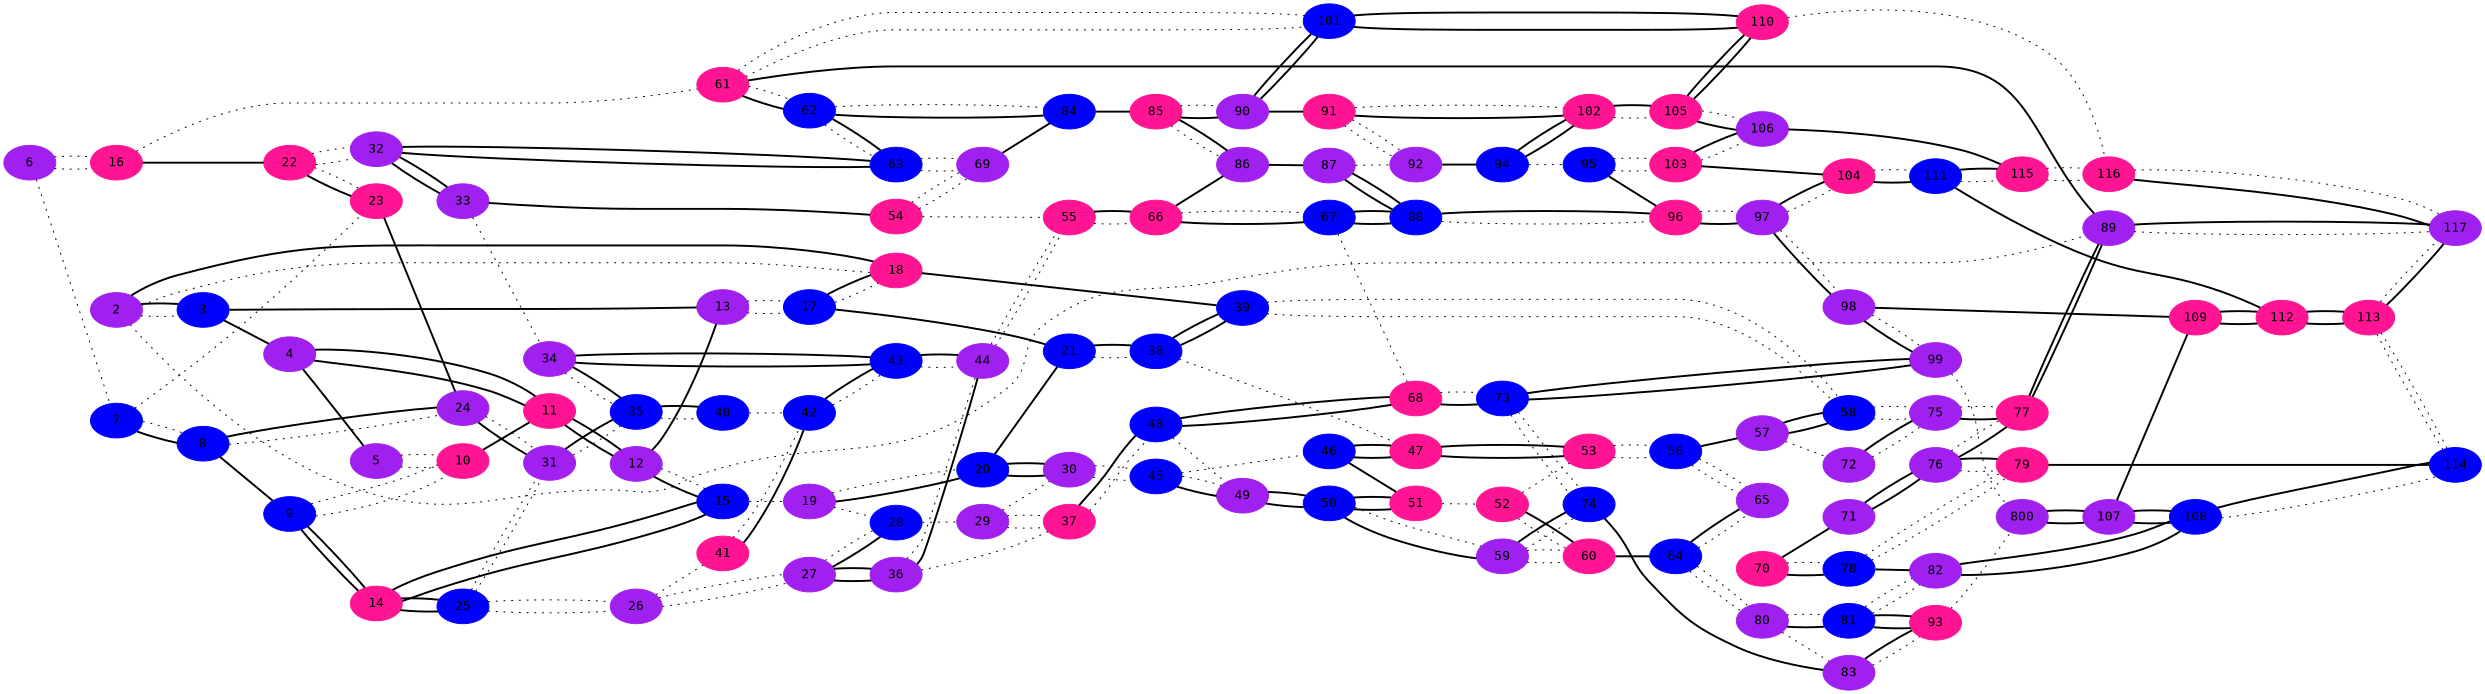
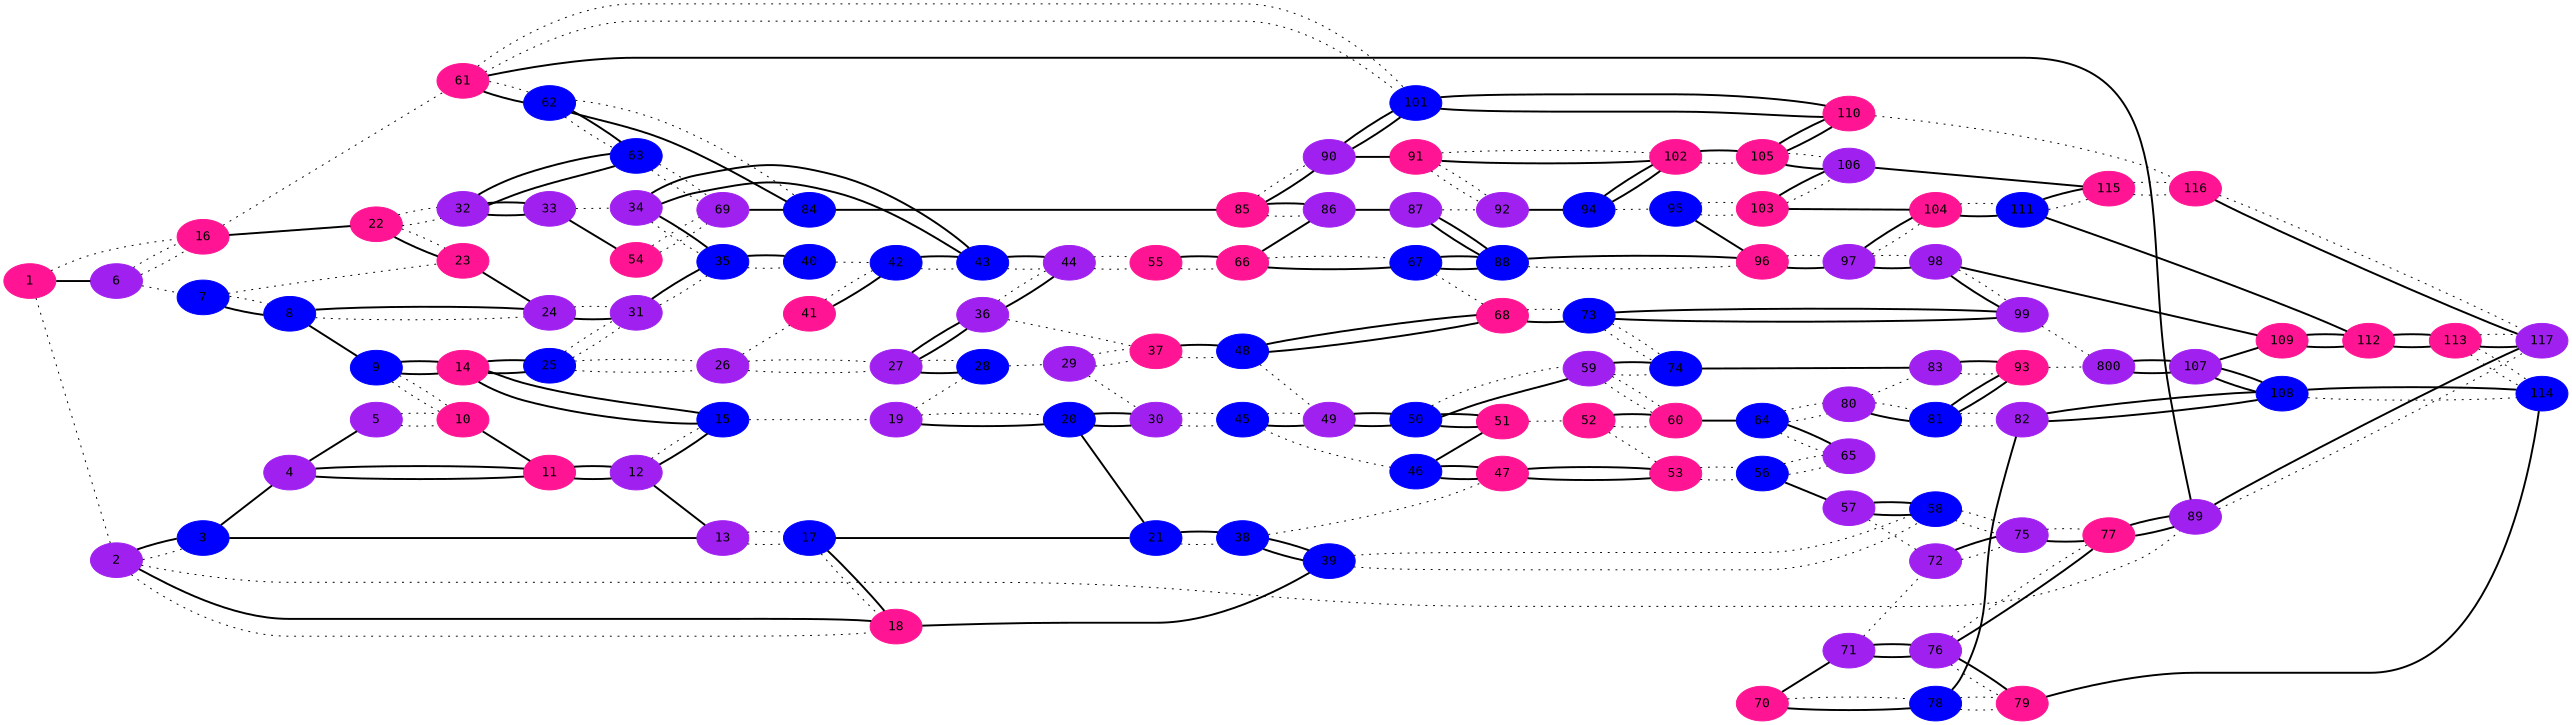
edge "54" -- "55": removed
node "1": added
edge "72" -- "71": added
